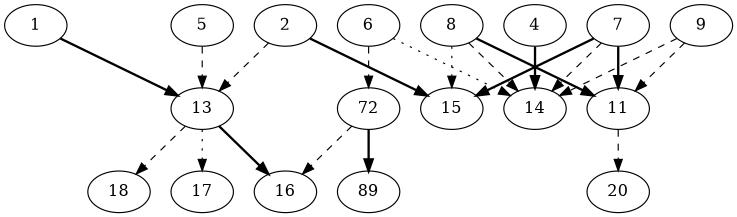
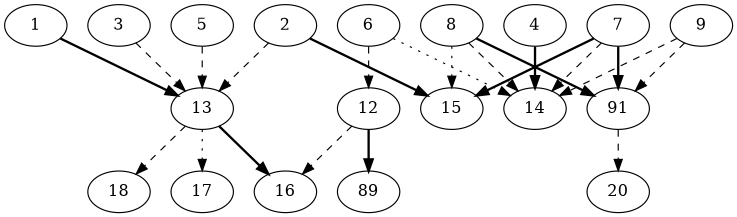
node "3": added
node "72": label "72" -> "12"
node "11": label "11" -> "91"
